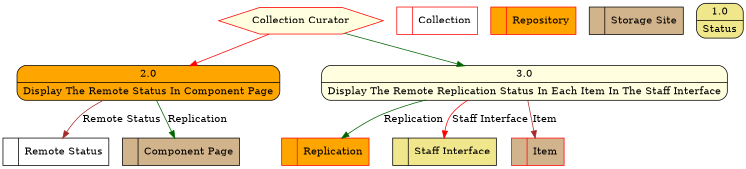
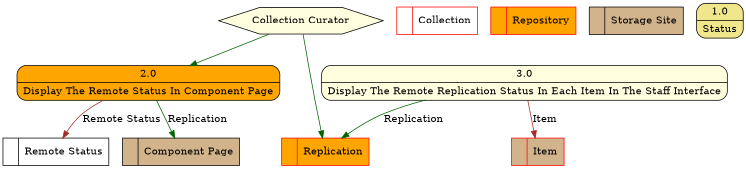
node "Collection Curator": color red -> black
edge "Collection Curator" -> "2.0": color red -> darkgreen
edge "Collection Curator" -> "3.0": now "Collection Curator" -> "Replication"
node "Staff Interface": removed
